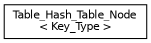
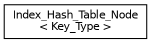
node "Table_Hash_Table_Node < Key_Type >": label "Table_Hash_Table_Node < Key_Type >" -> "Index_Hash_Table_Node < Key_Type >"
